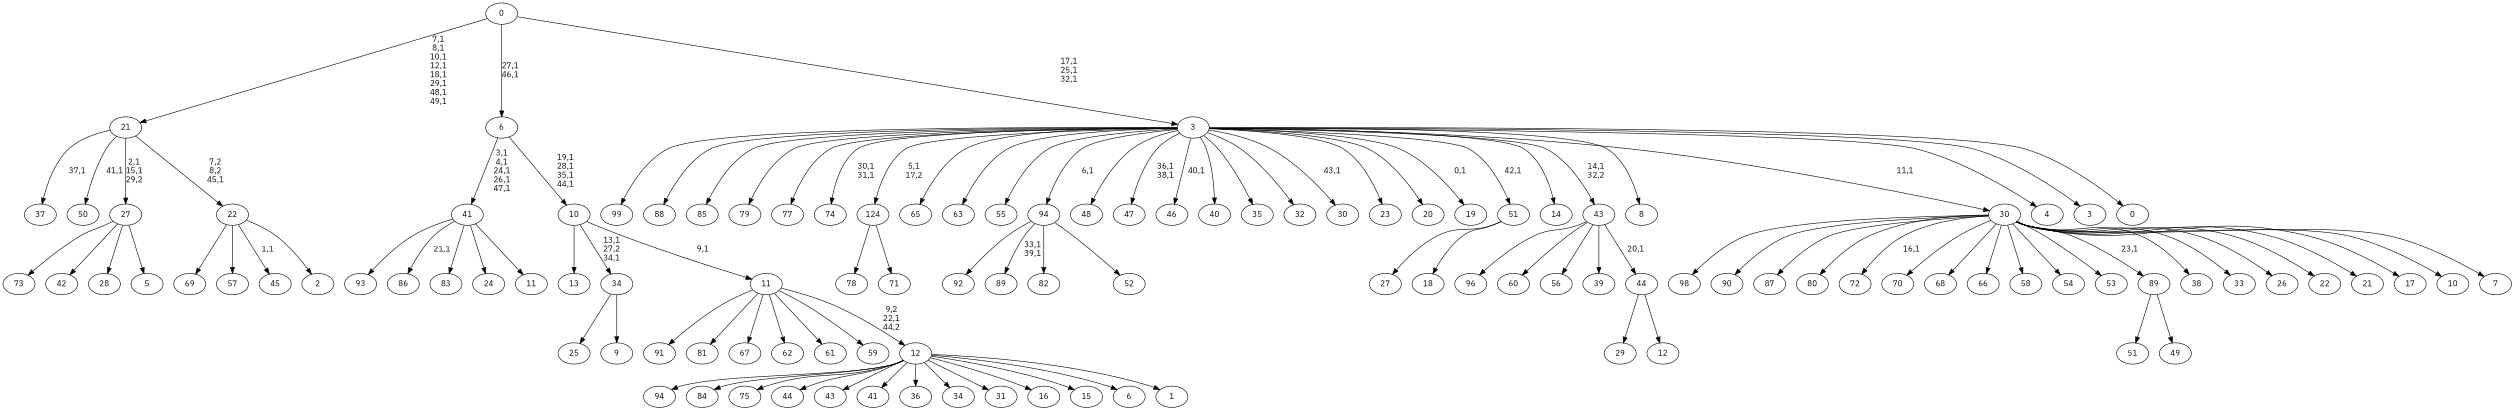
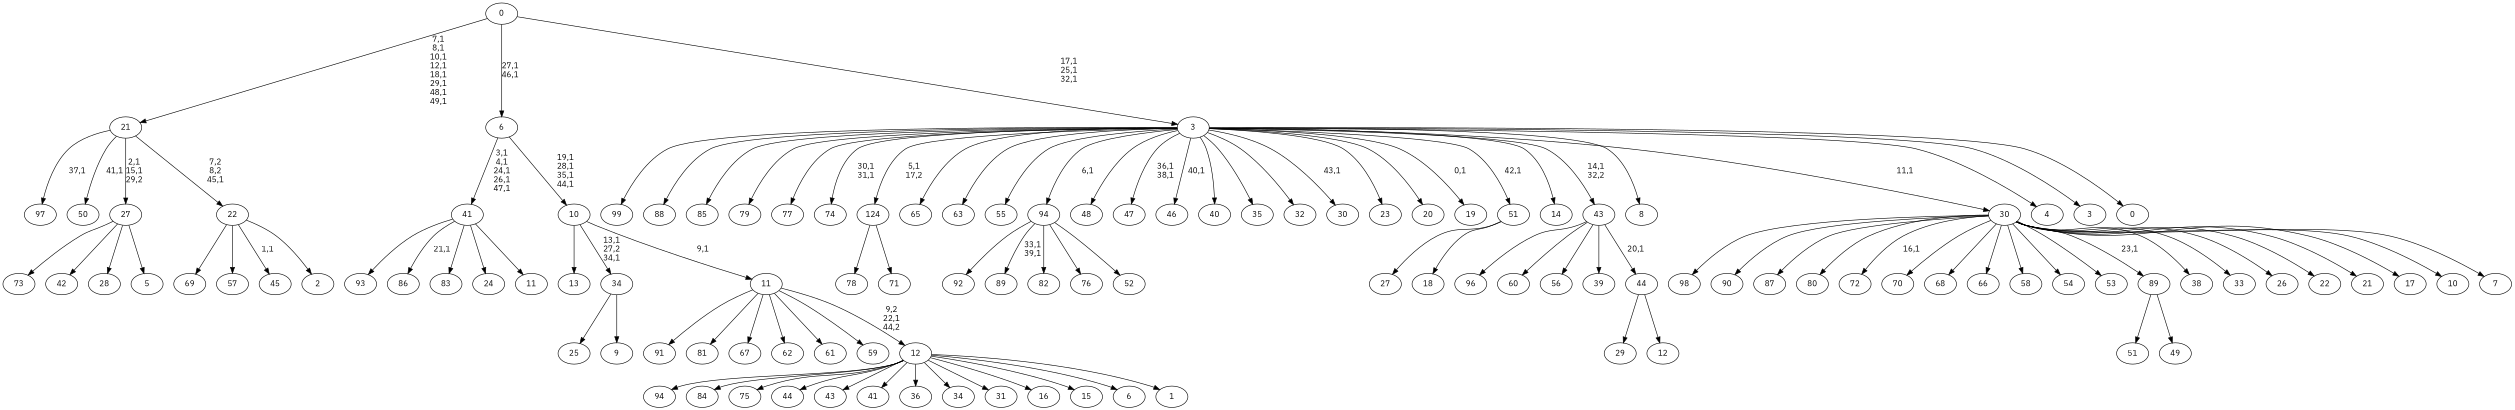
node "37": label "37" -> "97"
node "76": added
